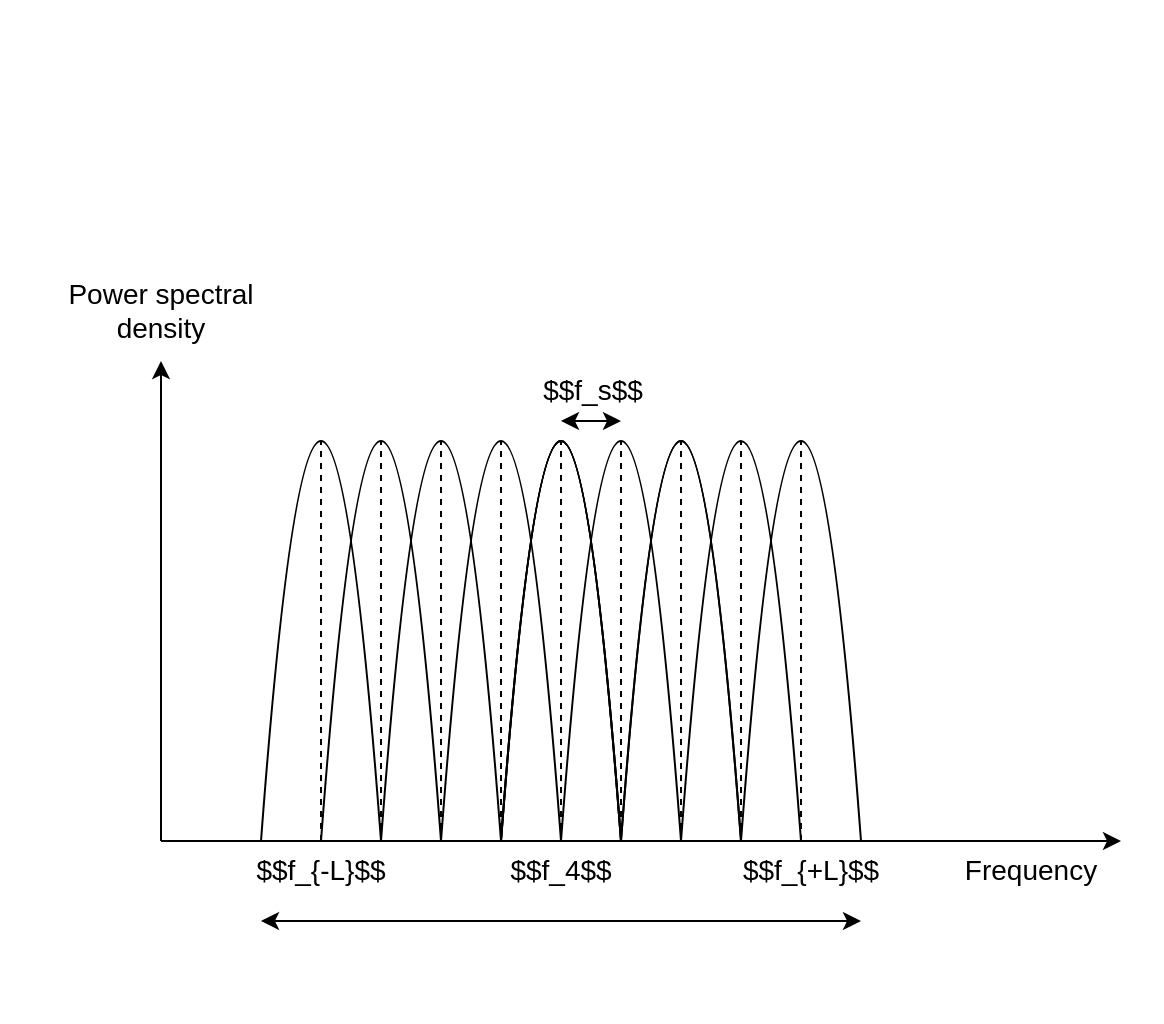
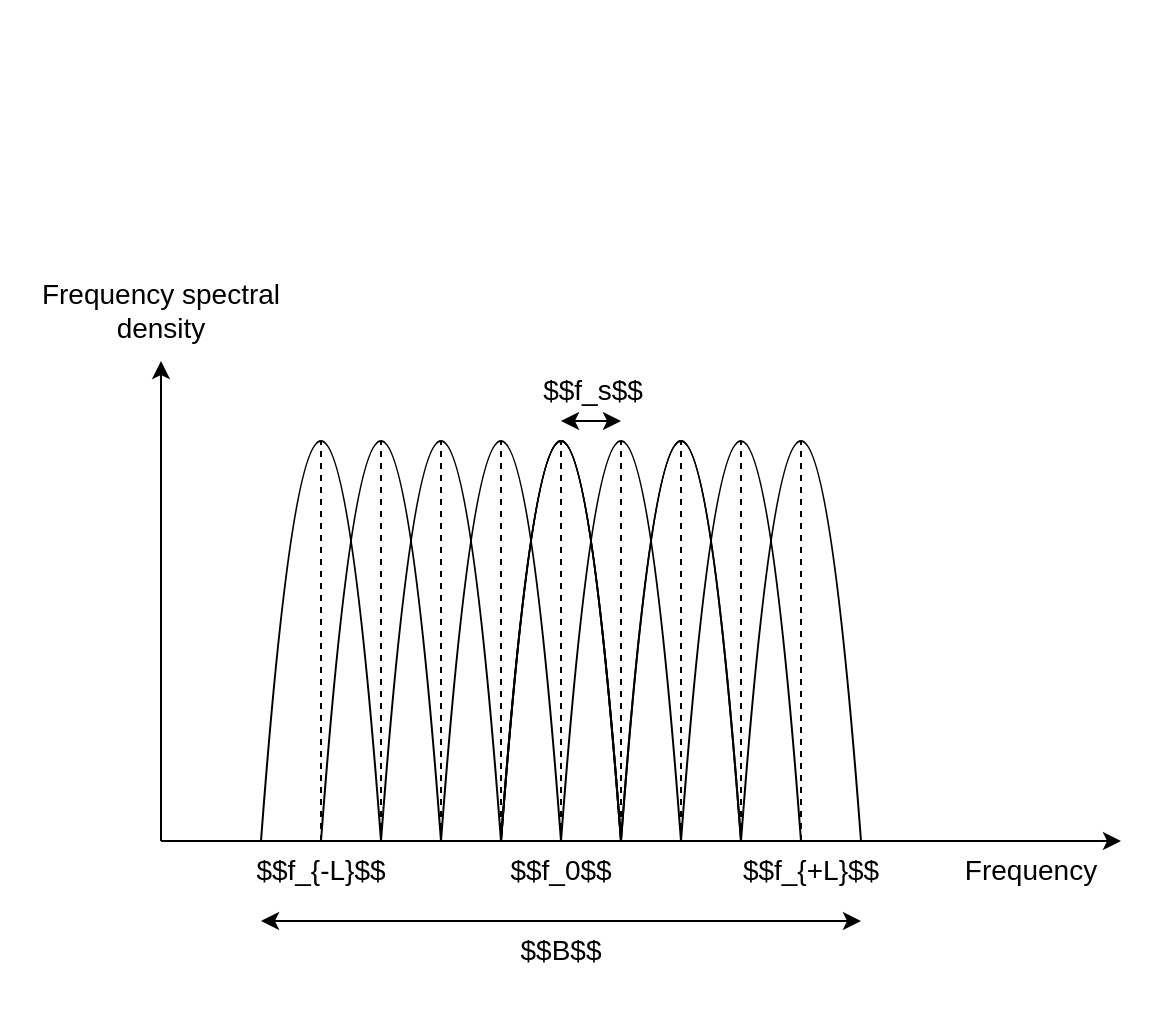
node "Power spectral density": label "Power spectral density" -> "Frequency spectral density"
node "$$f_4$$": label "$$f_4$$" -> "$$f_0$$"
node "$$B$$": added
